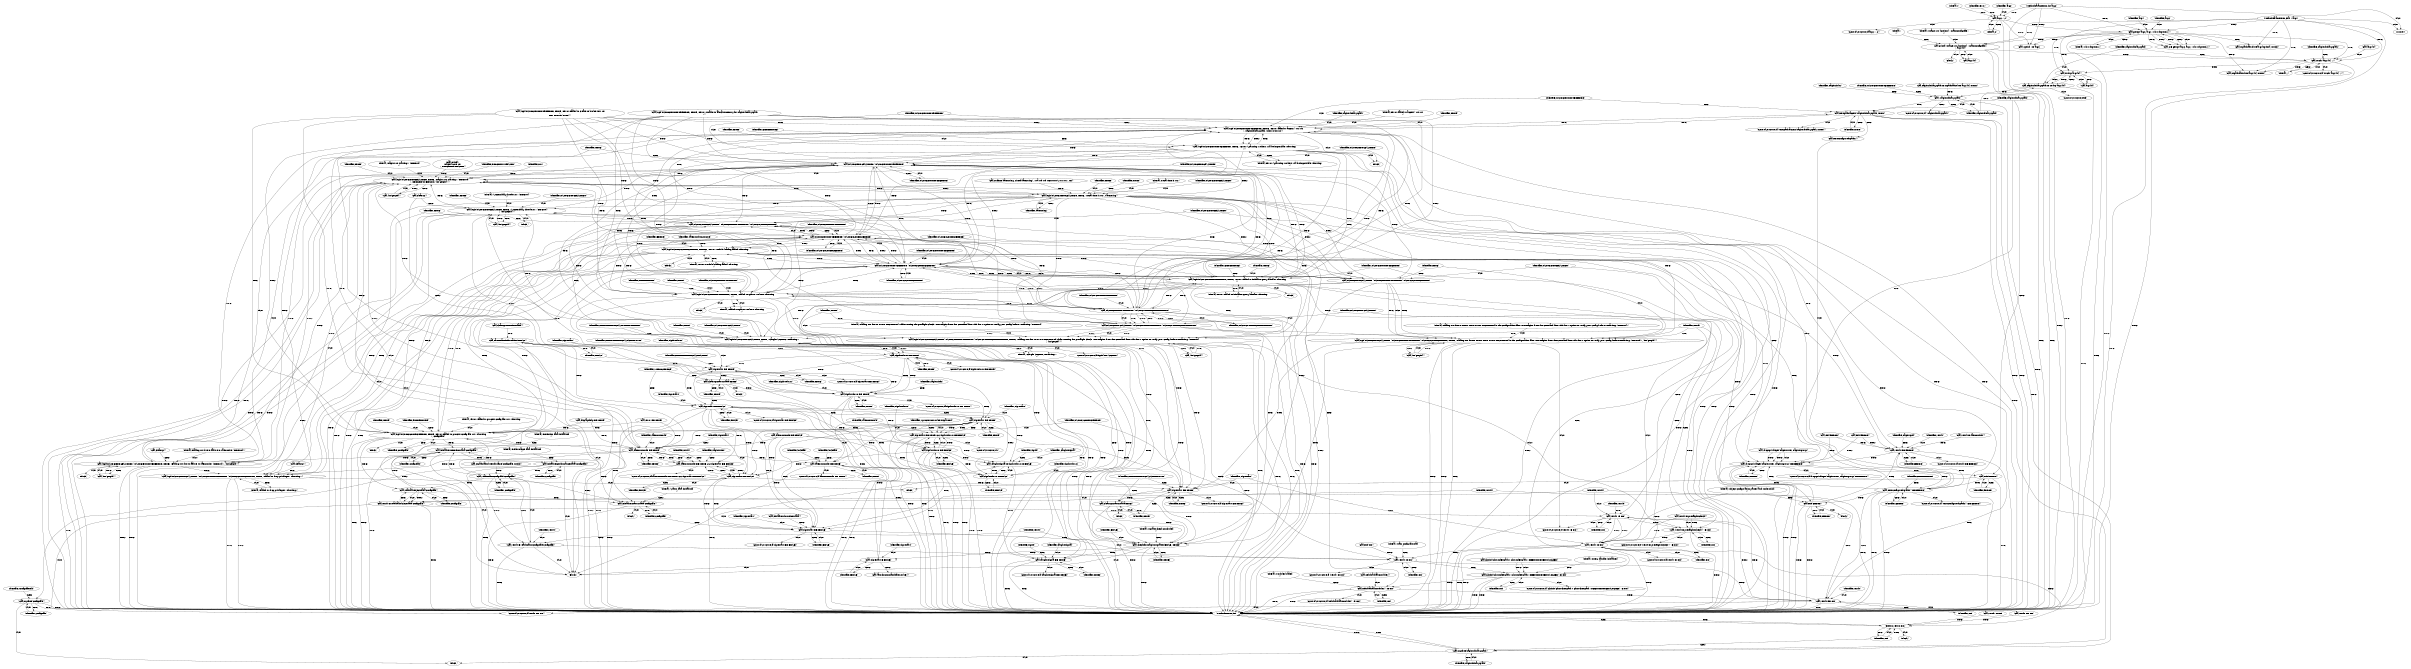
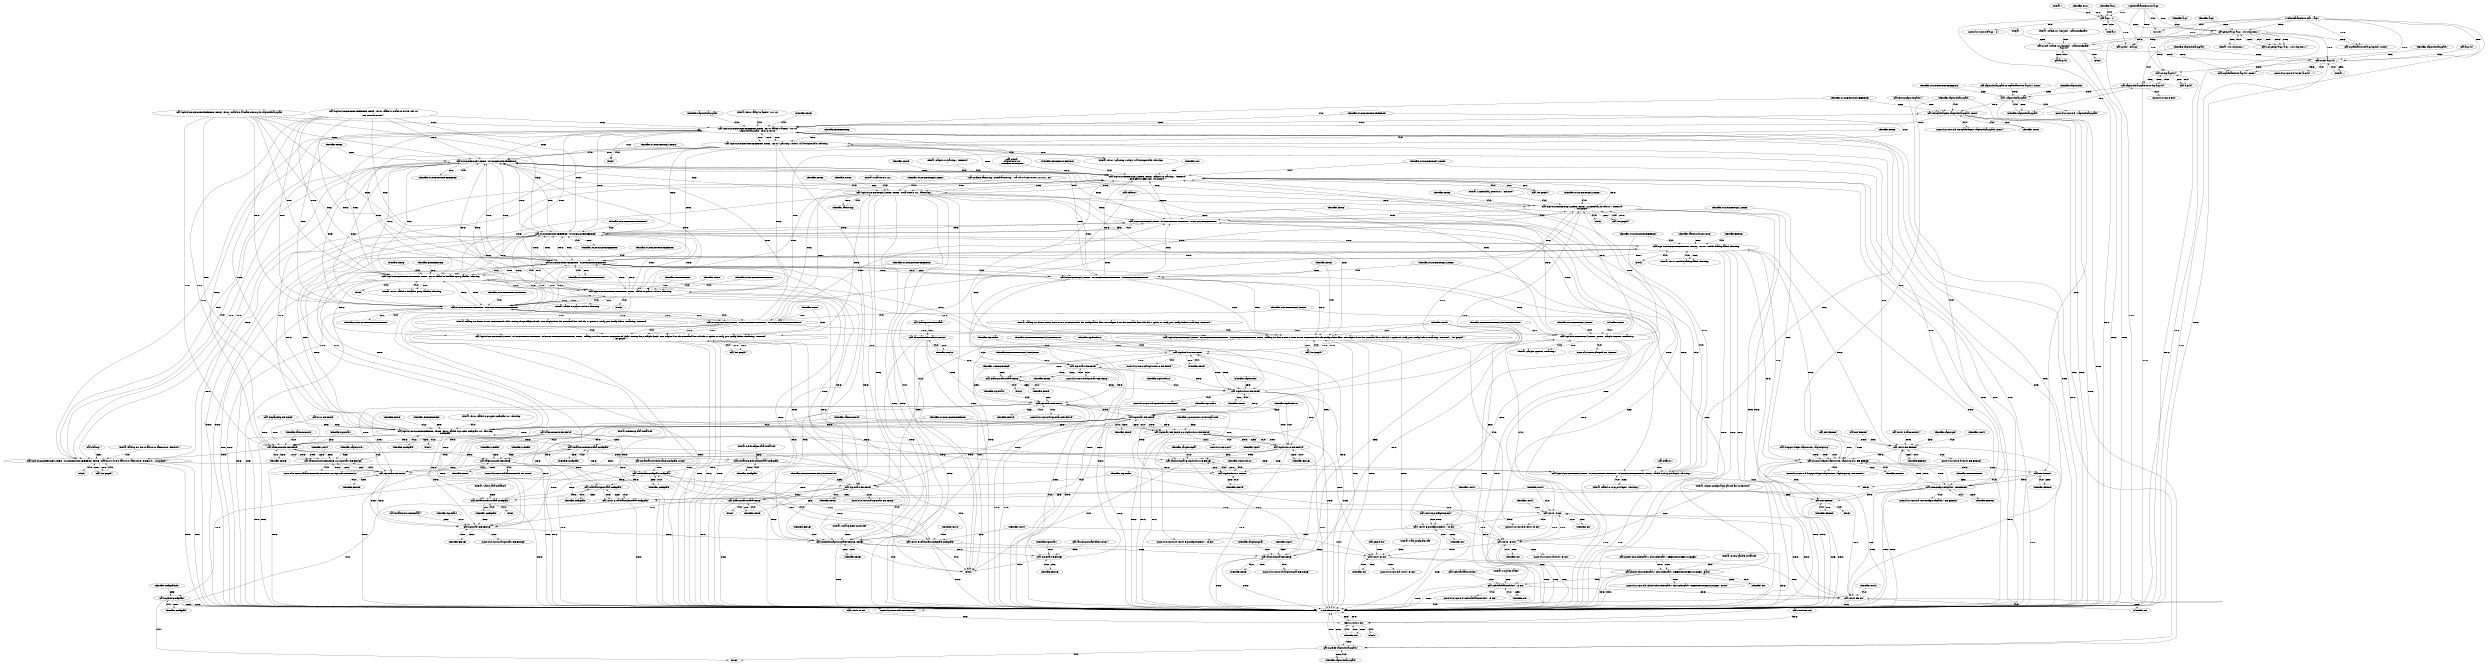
edge "(Call,!nagios_binary_path)" -> "(ControlStructure,if (!nagios_binary_path))": label "CFG: " -> "AST: "
edge "(Call,test_path_access(nagios_binary_path, X_OK))" -> "(Call,test_configured_paths())": reversed
edge "(Call,read_main_config_file(config_file))" -> "(Call,initialize_status_data(config_file))": reversed
node "(Call,exit(OK))": label "(Call,exit(OK))" -> "(Call,getpid(OK))"
edge "(Call,sigrestart = FALSE)" -> "(Call,launch_command_file_worker())": reversed
